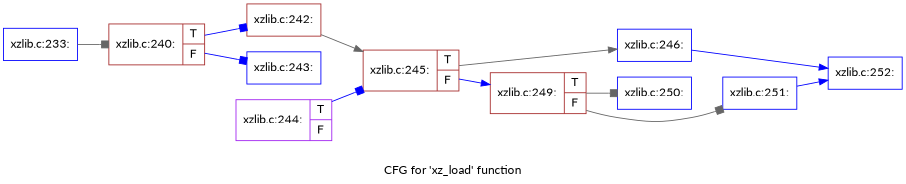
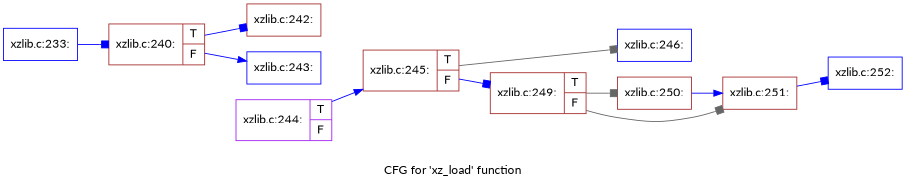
edge "xzlib.c:242:" -> "xzlib.c:245:": removed
edge "xzlib.c:233:" -> "xzlib.c:240:": color gray40 -> blue
edge "xzlib.c:240:" -> "xzlib.c:243:": arrowhead box -> normal
edge "xzlib.c:245:" -> "xzlib.c:246:": arrowhead normal -> box
edge "xzlib.c:246:" -> "xzlib.c:252:": removed
edge "xzlib.c:245:" -> "xzlib.c:249:": arrowhead normal -> box
edge "xzlib.c:251:" -> "xzlib.c:252:": arrowhead normal -> box
node "xzlib.c:250:": color blue -> brown
edge "xzlib.c:250:" -> "xzlib.c:251:": added
node "xzlib.c:251:": color blue -> brown
edge "xzlib.c:244:" -> "xzlib.c:245:": arrowhead box -> normal
